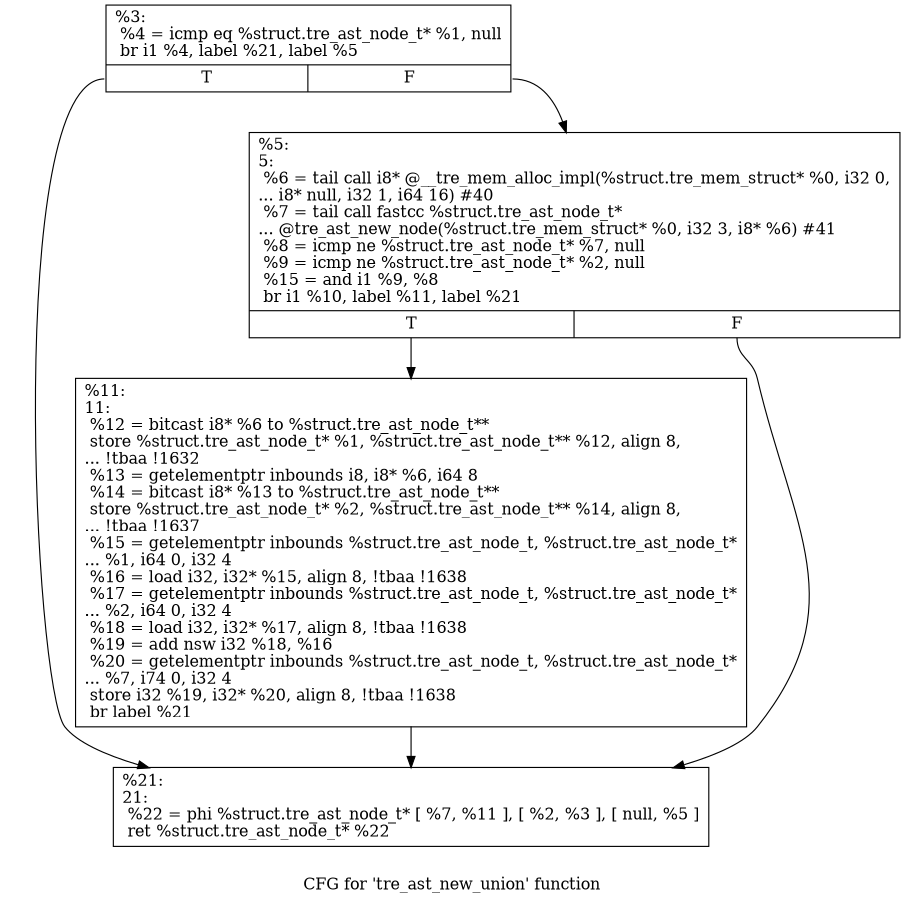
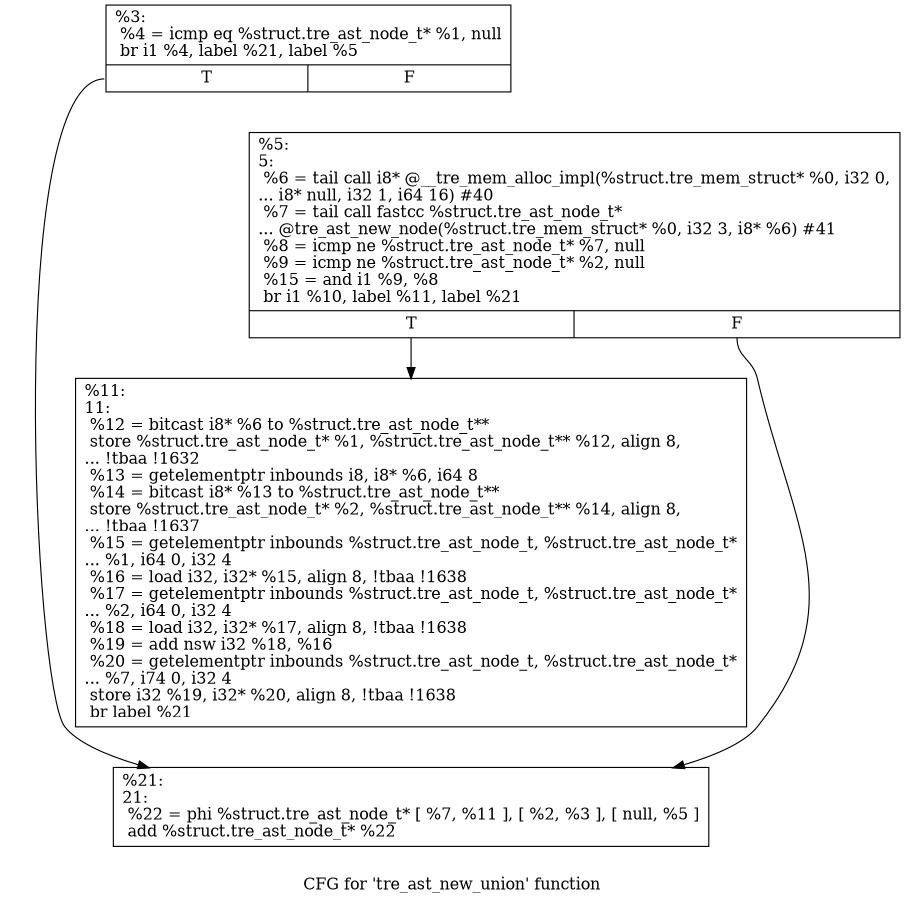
edge "%3:" -> "%5:": removed
edge "%11:" -> "%21:": removed
node "%21:": text "ret %struct.tre_ast_node_t* %22" -> "add %struct.tre_ast_node_t* %22"
